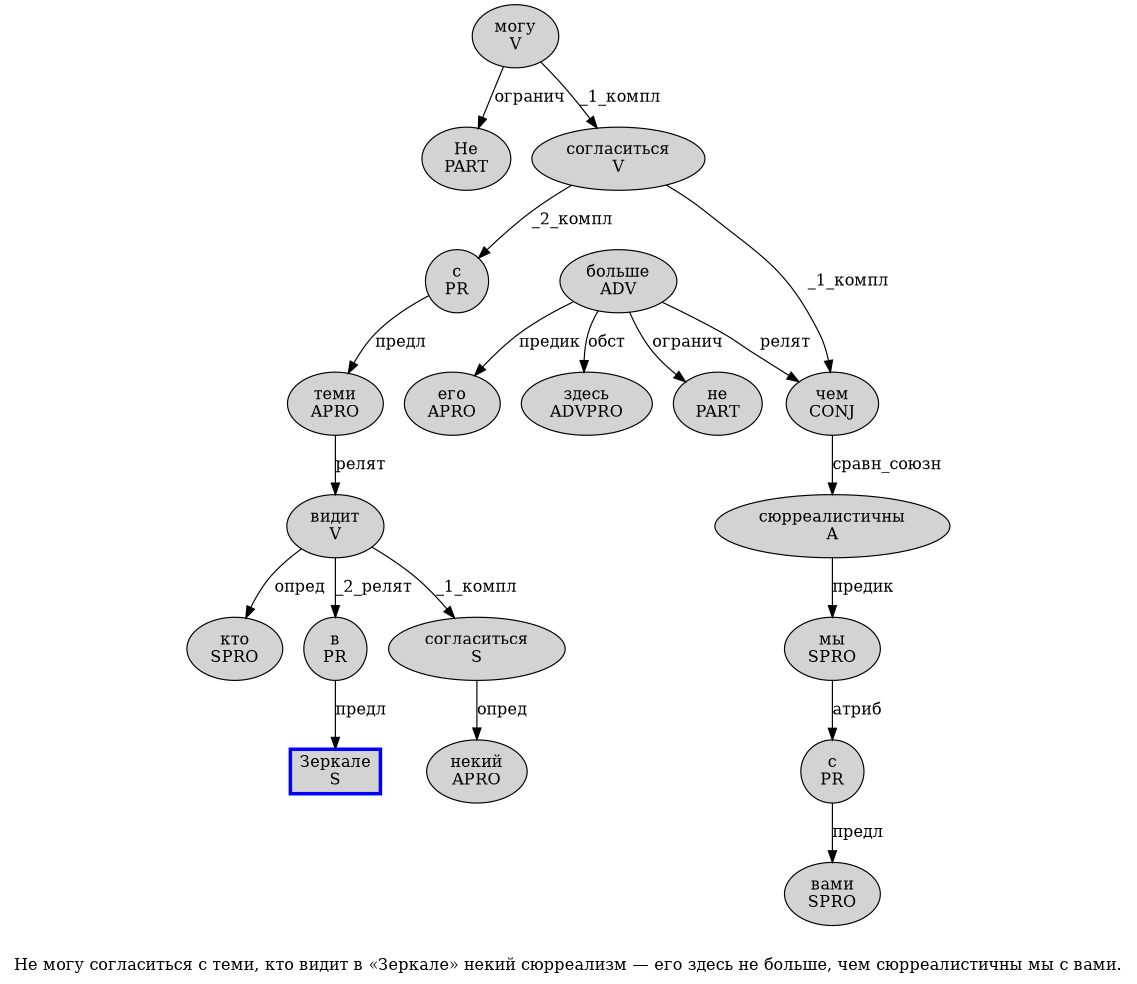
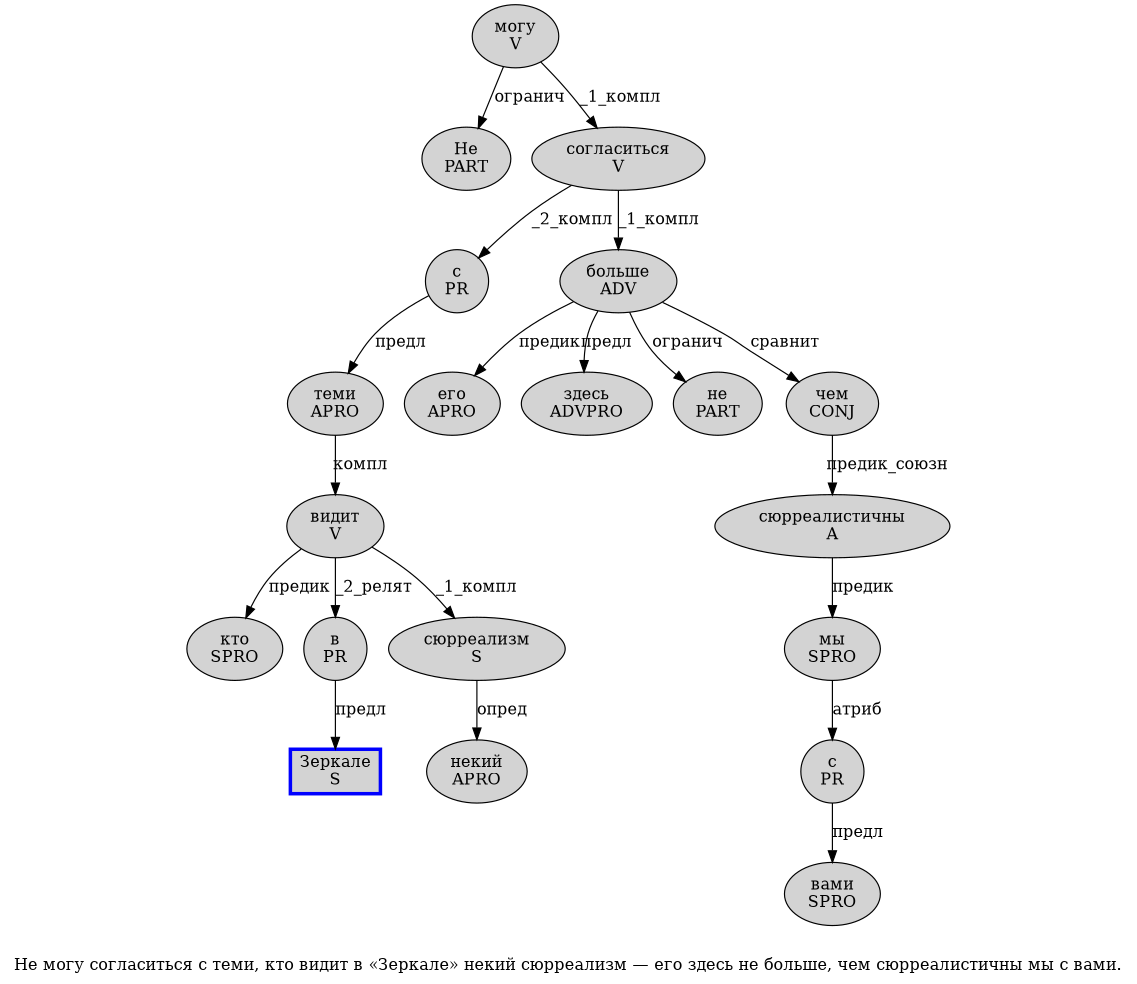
edge "согласиться V" -> "чем CONJ": now "согласиться V" -> "больше ADV"
edge "больше ADV" -> "здесь ADVPRO": label "обст" -> "предл"
edge "больше ADV" -> "чем CONJ": label "релят" -> "сравнит"
edge "теми APRO" -> "видит V": label "релят" -> "компл"
edge "чем CONJ" -> "сюрреалистичны A": label "сравн_союзн" -> "предик_союзн"
edge "видит V" -> "кто SPRO": label "опред" -> "предик"
node "согласиться S": label "согласиться S" -> "сюрреализм S"
